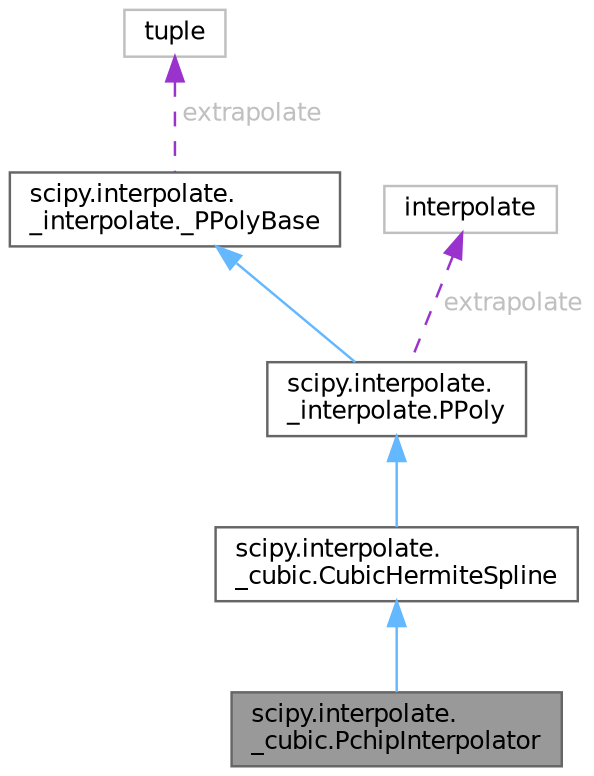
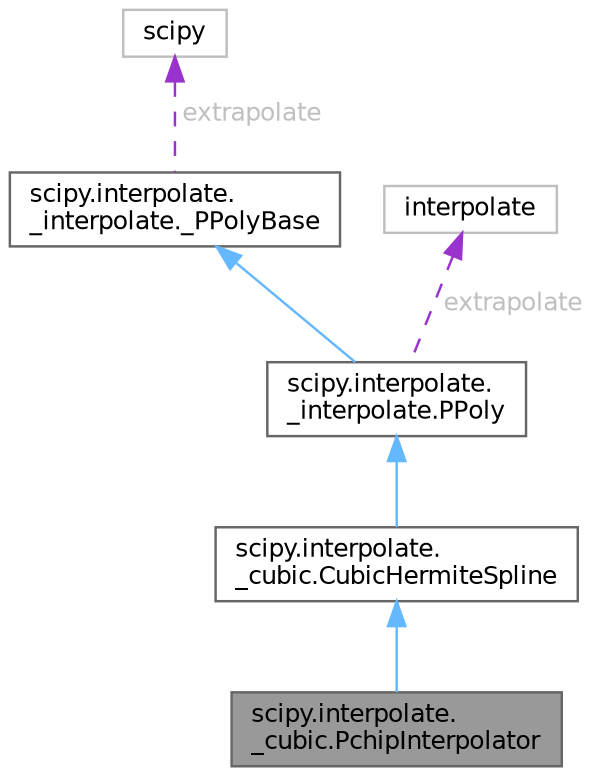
node "tuple": label "tuple" -> "scipy"
